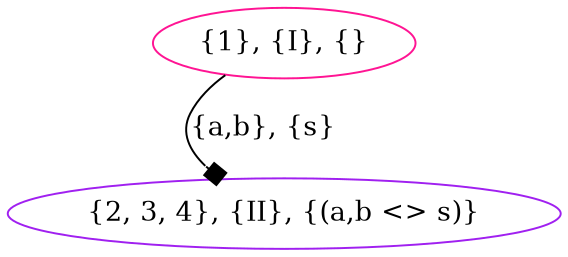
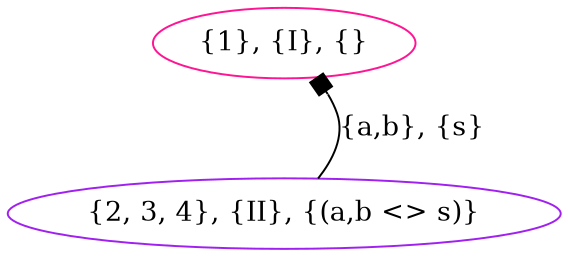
edge "{1}, {I}, {}" -> "{2, 3, 4}, {II}, {(a,b <> s)}": reversed
